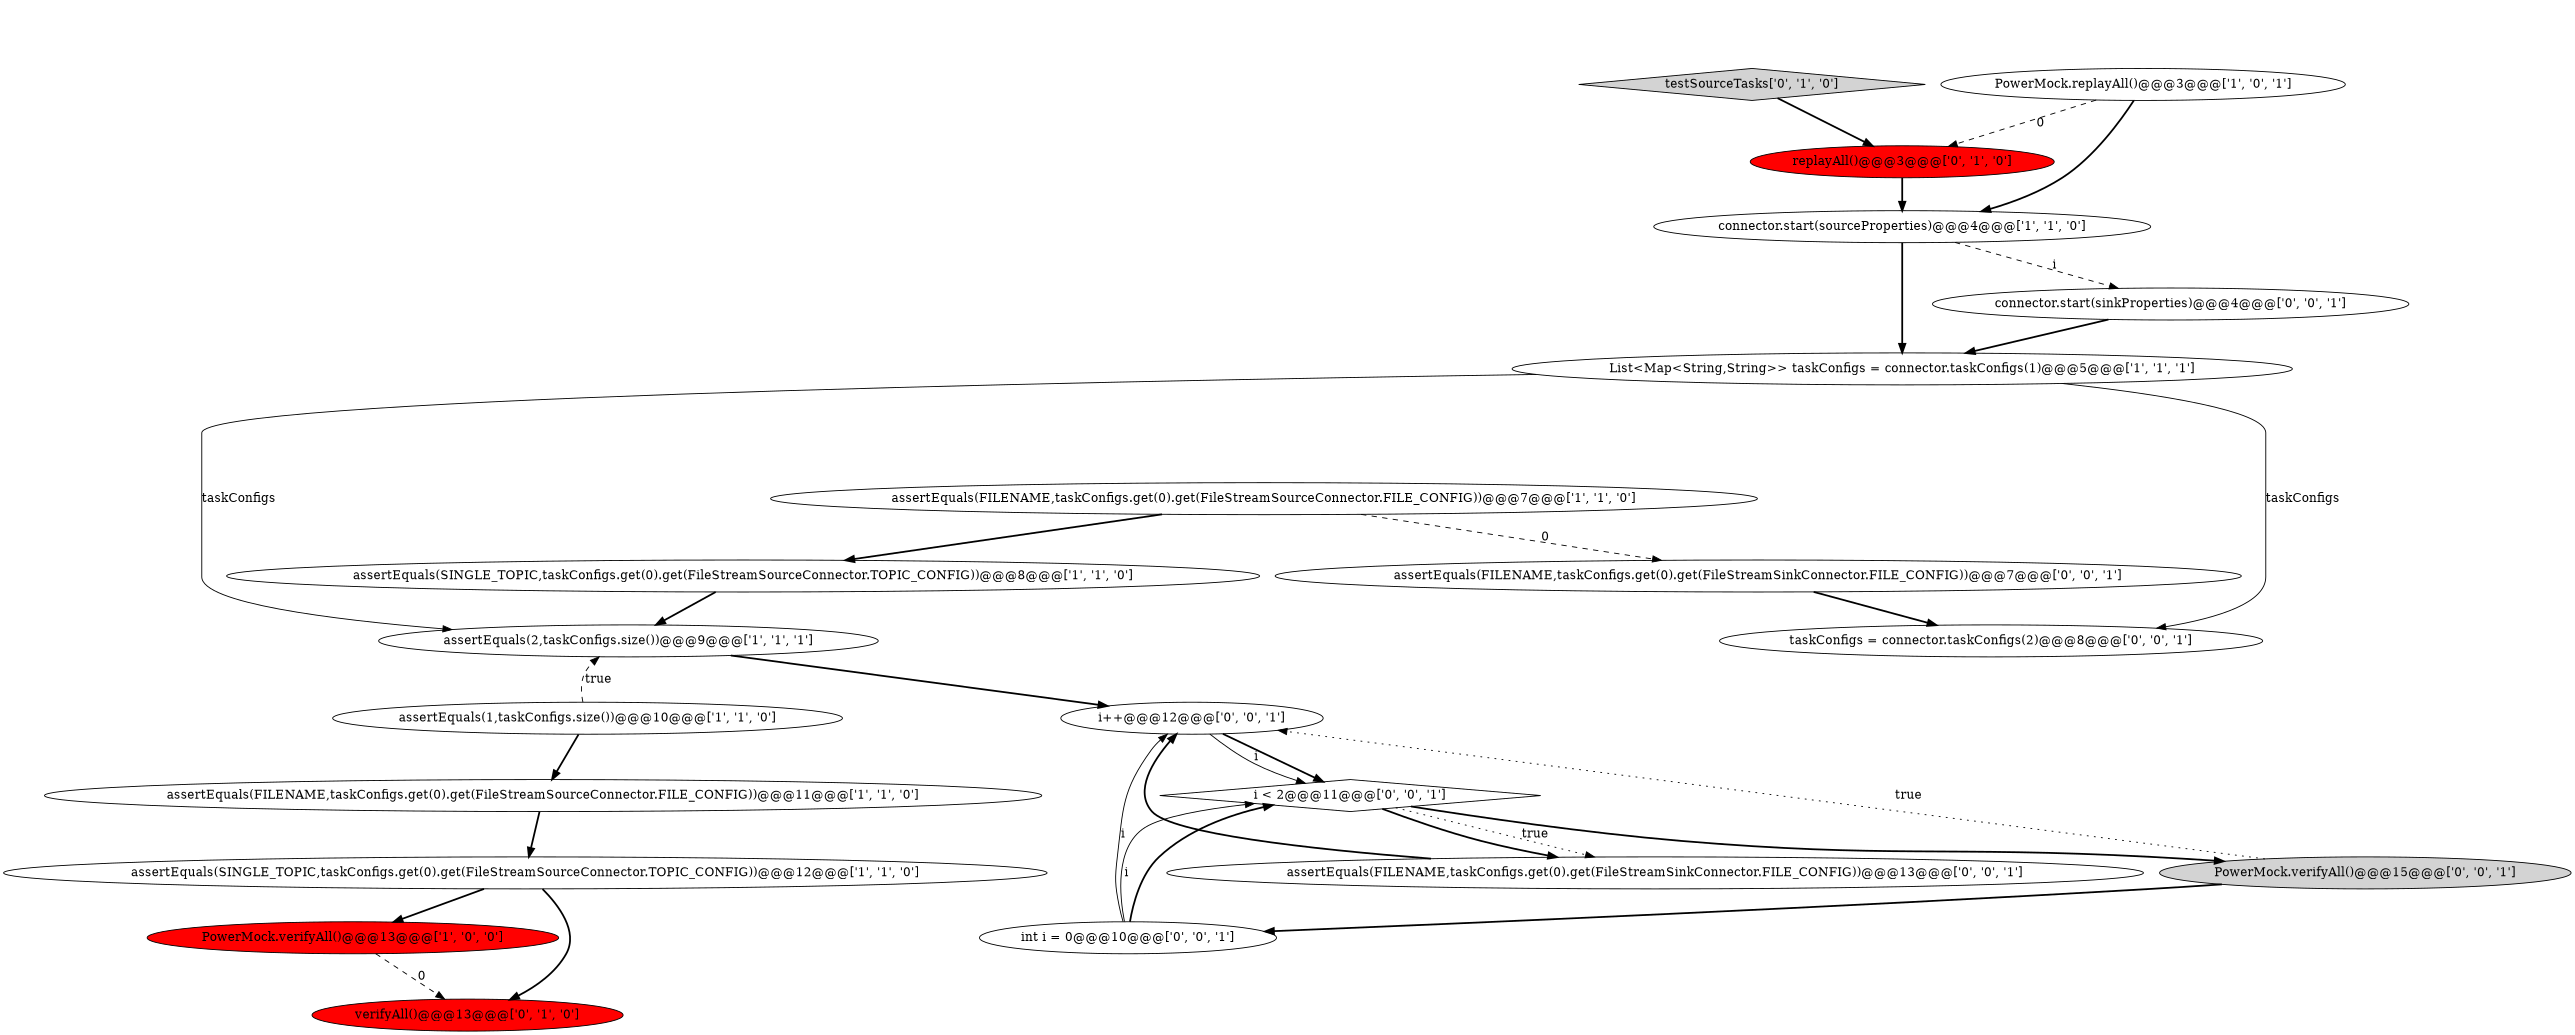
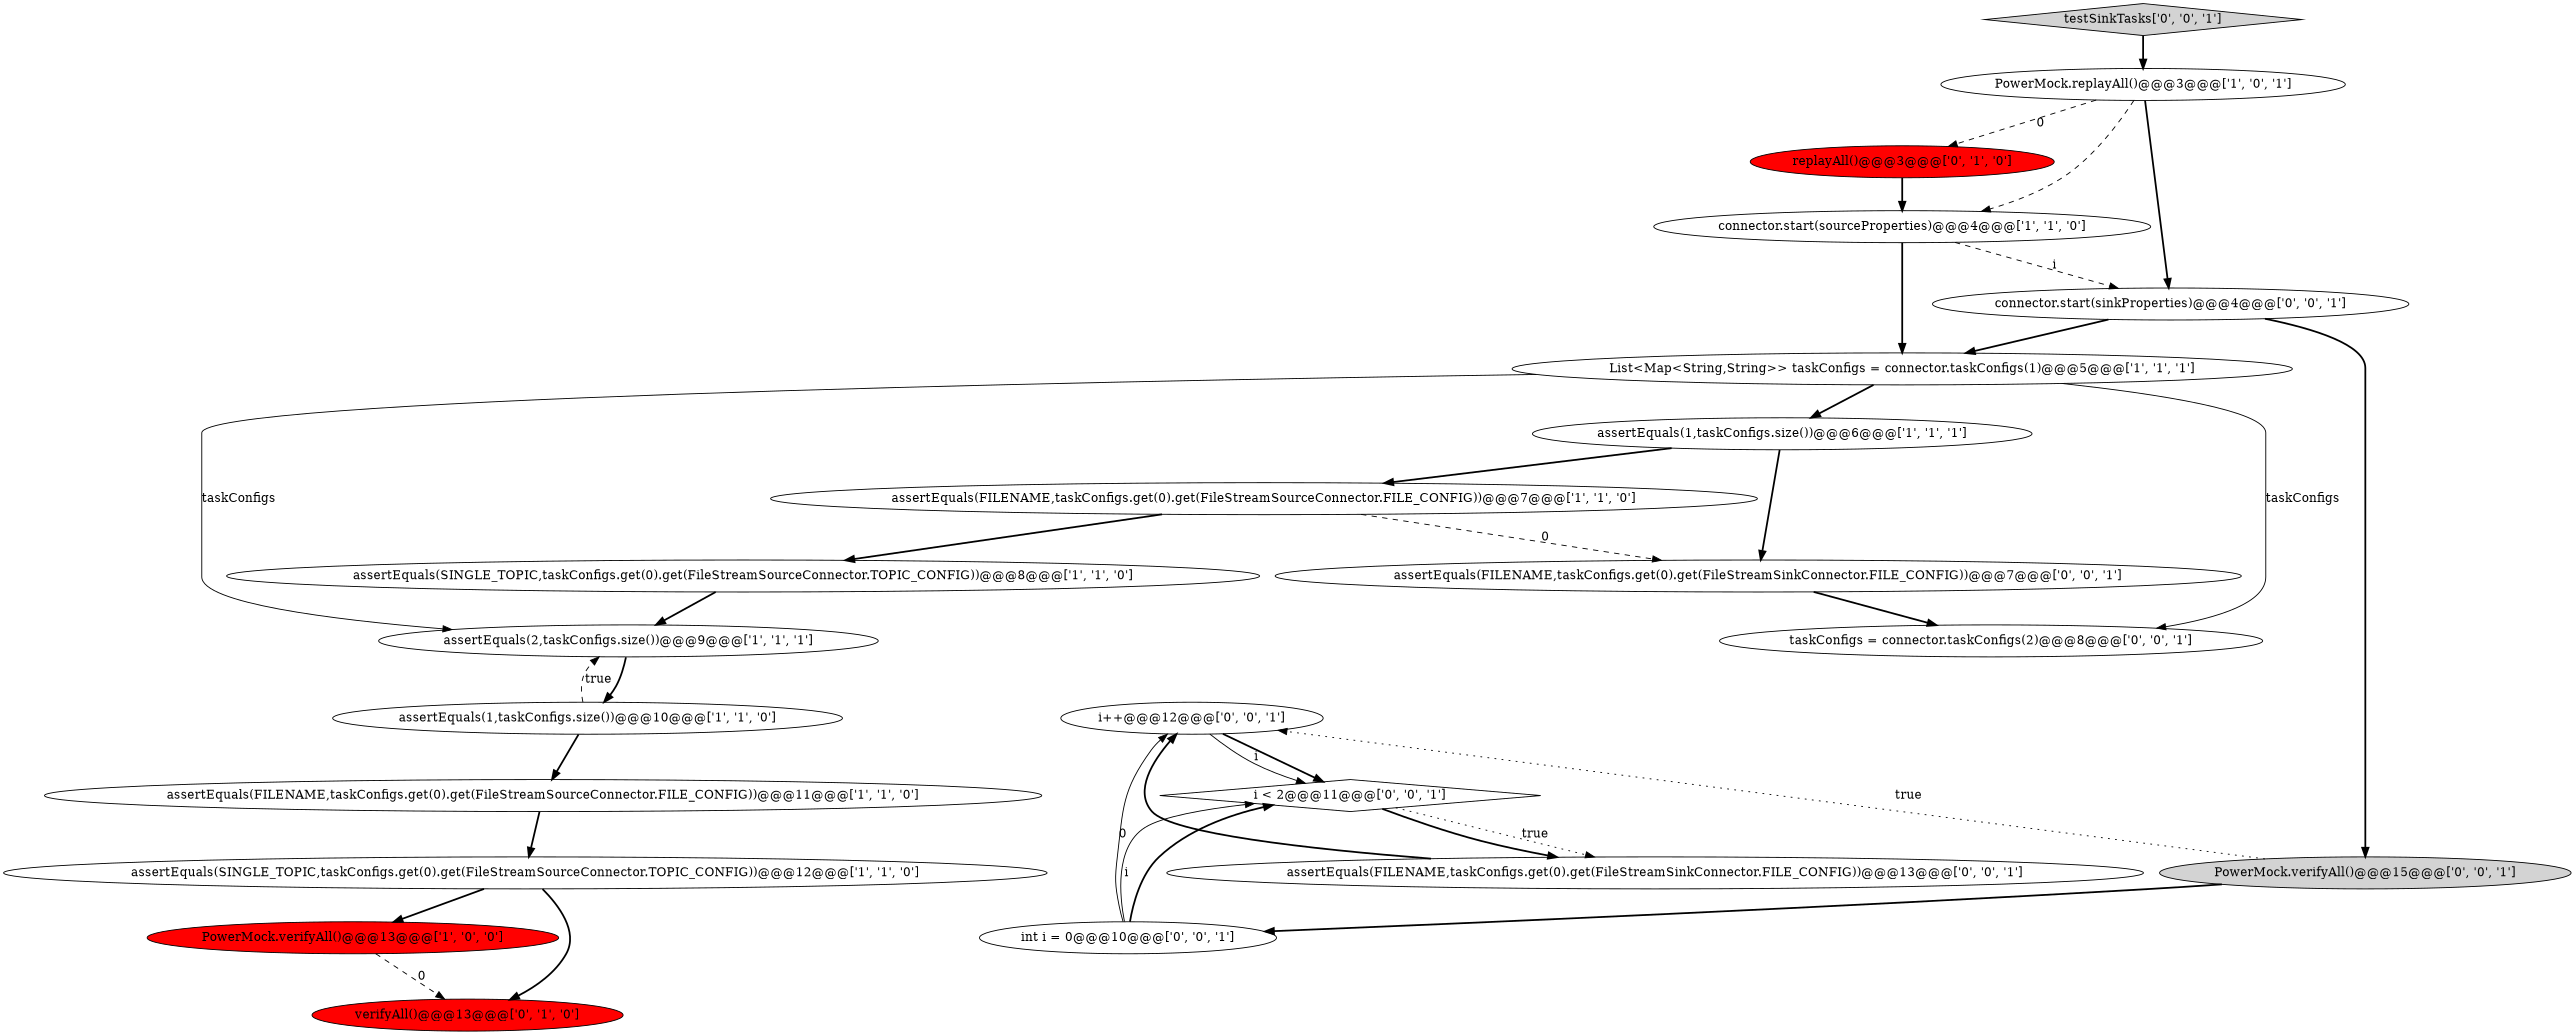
node "testSinkTasks['0', '0', '1']": added
node "testSourceTasks['0', '1', '0']": removed
edge "PowerMock.replayAll()@@@3@@@['1', '0', '1']" -> "connector.start(sourceProperties)@@@4@@@['1', '1', '0']": style bold -> dashed
edge "PowerMock.replayAll()@@@3@@@['1', '0', '1']" -> "connector.start(sinkProperties)@@@4@@@['0', '0', '1']": added
node "assertEquals(1,taskConfigs.size())@@@6@@@['1', '1', '1']": added
edge "assertEquals(2,taskConfigs.size())@@@9@@@['1', '1', '1']" -> "i++@@@12@@@['0', '0', '1']": now "assertEquals(2,taskConfigs.size())@@@9@@@['1', '1', '1']" -> "assertEquals(1,taskConfigs.size())@@@10@@@['1', '1', '0']"
edge "int i = 0@@@10@@@['0', '0', '1']" -> "i++@@@12@@@['0', '0', '1']": label "i" -> "0"
edge "i < 2@@@11@@@['0', '0', '1']" -> "PowerMock.verifyAll()@@@15@@@['0', '0', '1']": now "connector.start(sinkProperties)@@@4@@@['0', '0', '1']" -> "PowerMock.verifyAll()@@@15@@@['0', '0', '1']"
